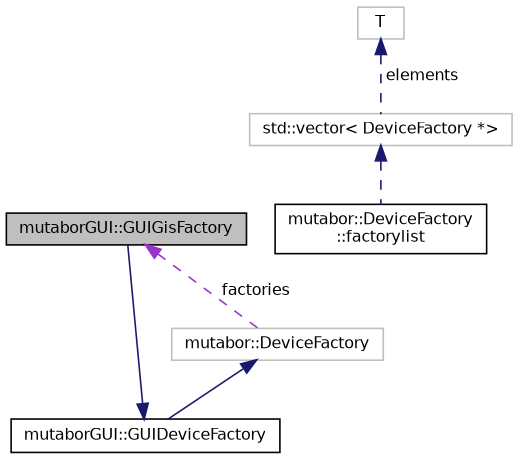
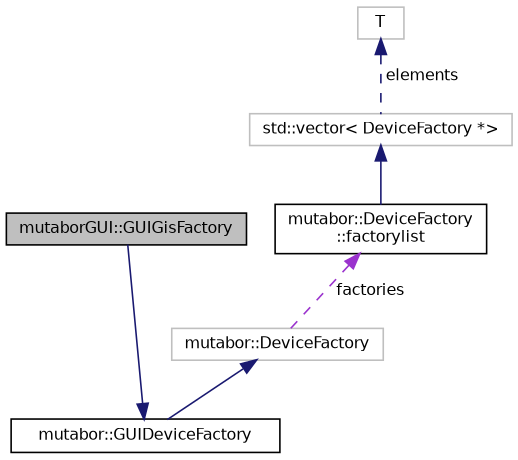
edge "mutabor::DeviceFactory ::factorylist" -> "std::vector< DeviceFactory *>": style dashed -> solid
edge "mutabor::DeviceFactory" -> "mutaborGUI::GUIGisFactory": now "mutabor::DeviceFactory" -> "mutabor::DeviceFactory ::factorylist"
node "mutaborGUI::GUIDeviceFactory": label "mutaborGUI::GUIDeviceFactory" -> "mutabor::GUIDeviceFactory"
